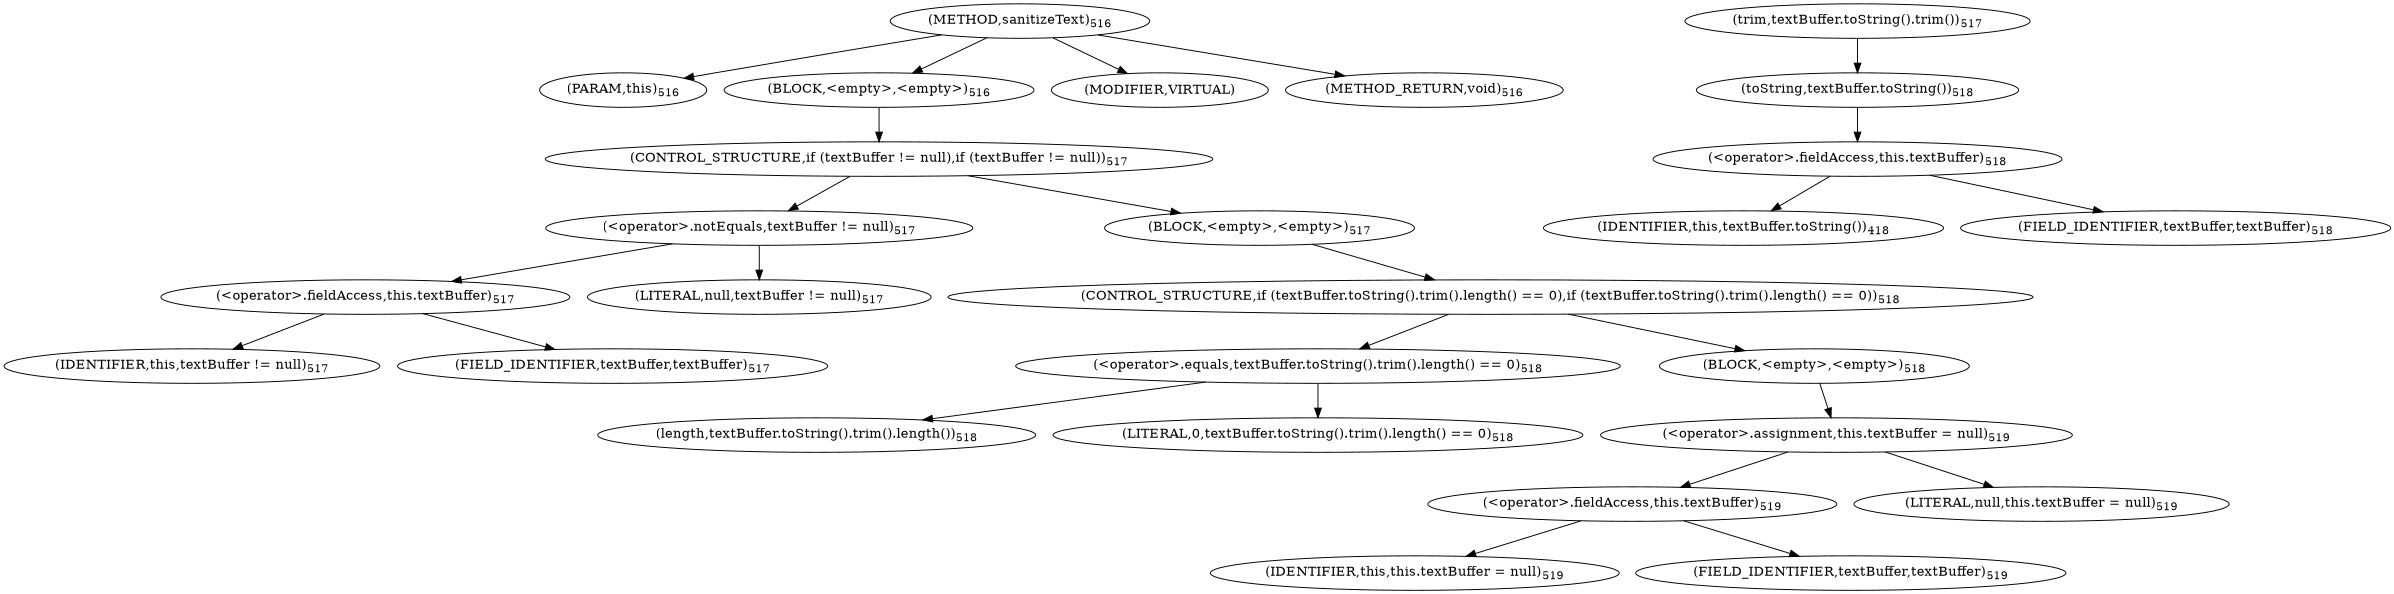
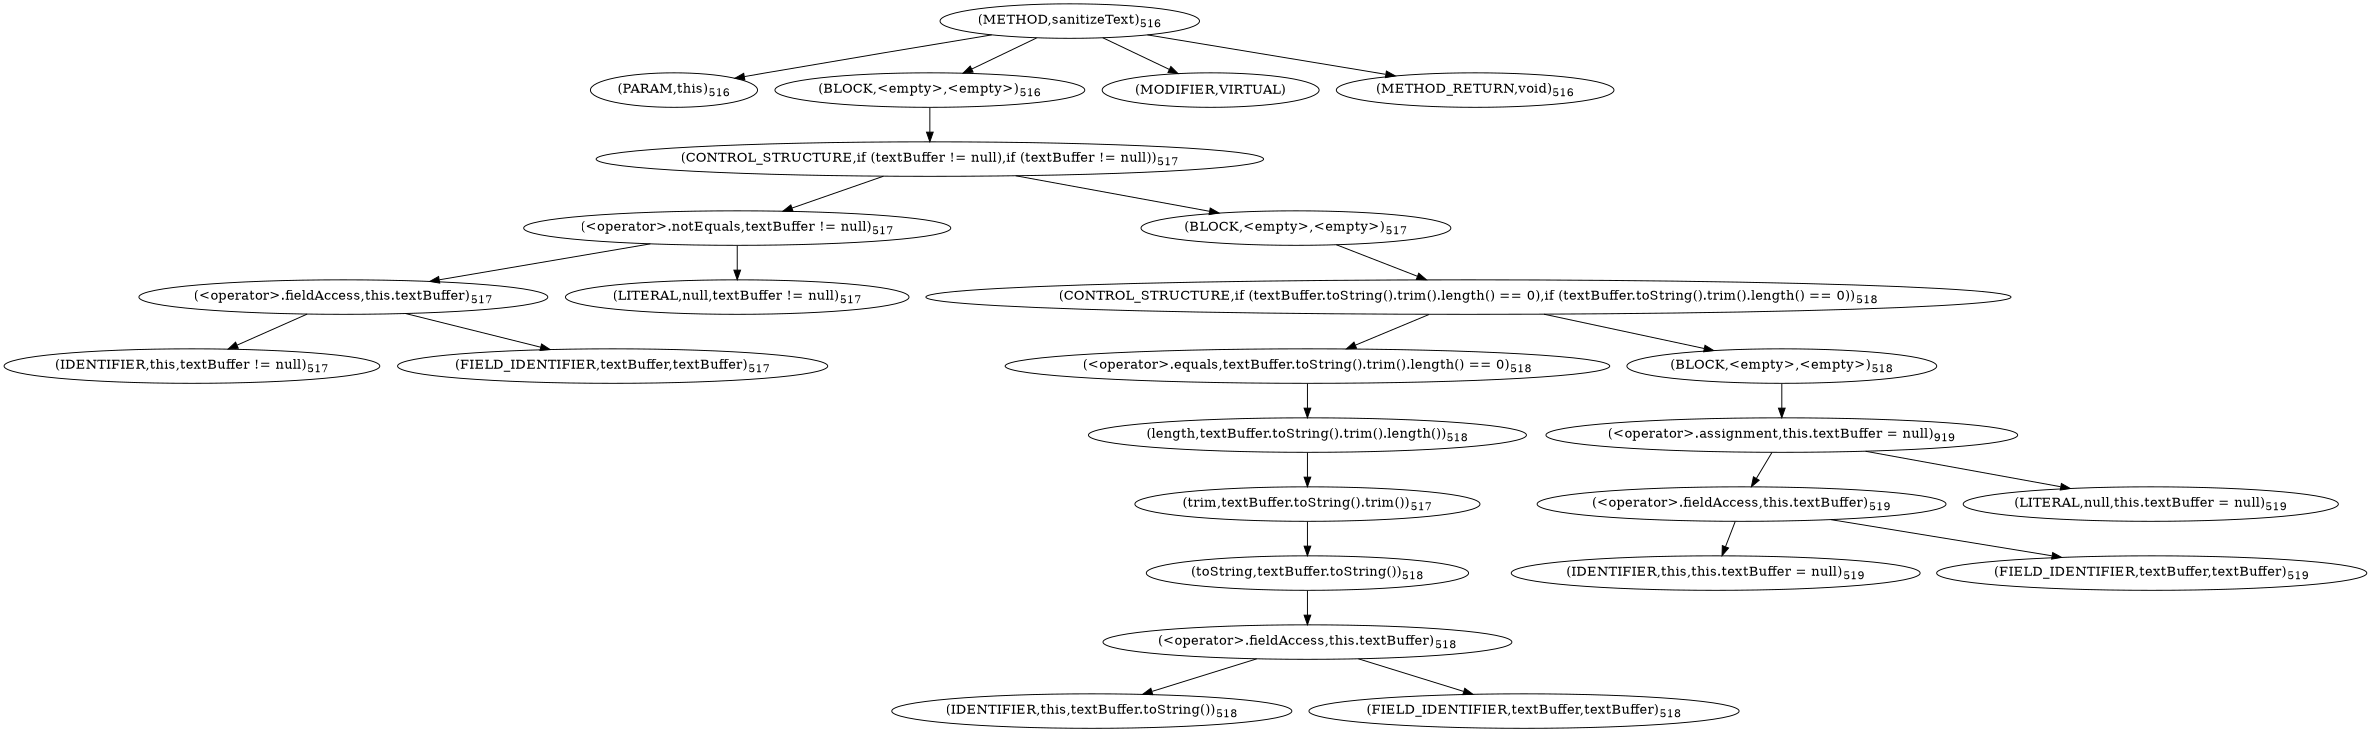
node "(IDENTIFIER,this,textBuffer.toString())": text "418" -> "518"
node "(<operator>.assignment,this.textBuffer = null)": text "519" -> "919"
node "(LITERAL,0,textBuffer.toString().trim().length() == 0)": removed
edge "(length,textBuffer.toString().trim().length())" -> "(trim,textBuffer.toString().trim())": added
